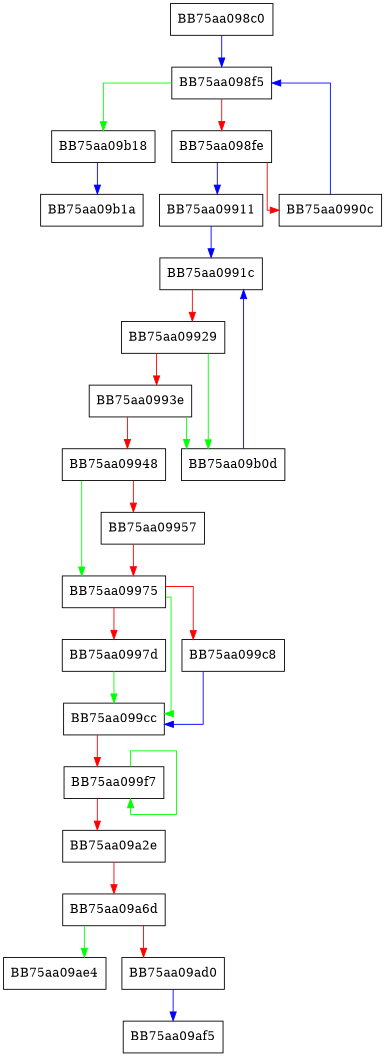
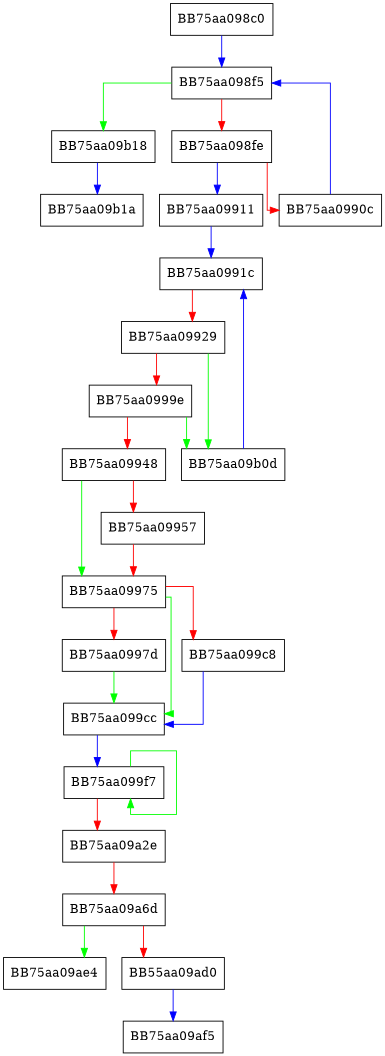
node "BB75aa0993e": label "BB75aa0993e" -> "BB75aa0999e"
edge "BB75aa099cc" -> "BB75aa099f7": color red -> blue
node "BB75aa09ad0": label "BB75aa09ad0" -> "BB55aa09ad0"
